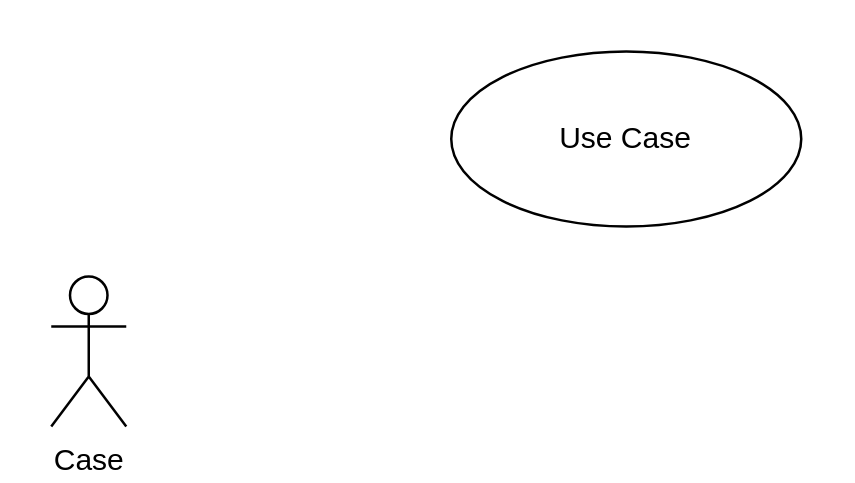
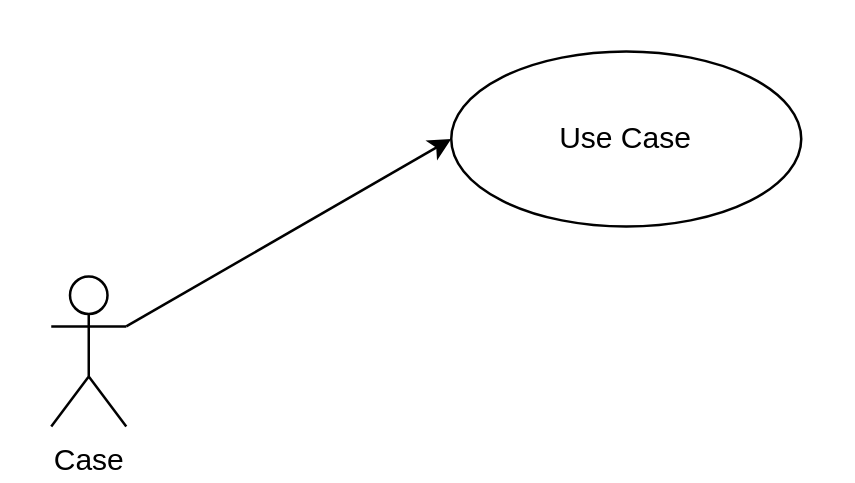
edge "Case" -> "Use Case": added
